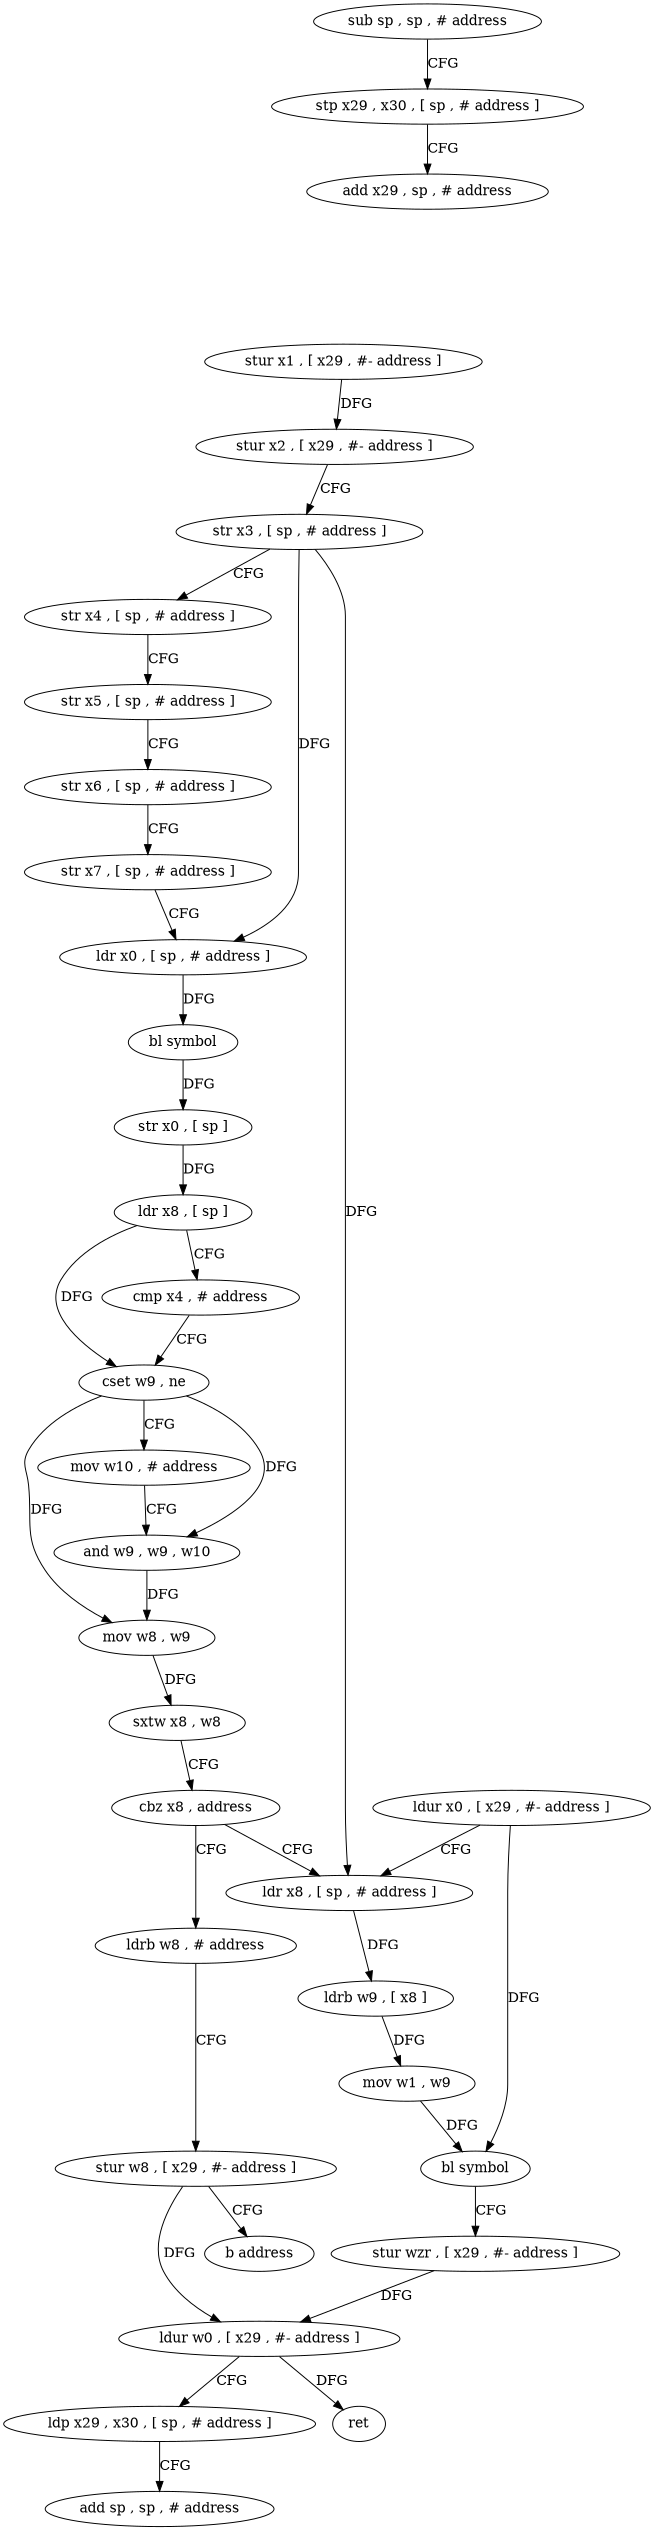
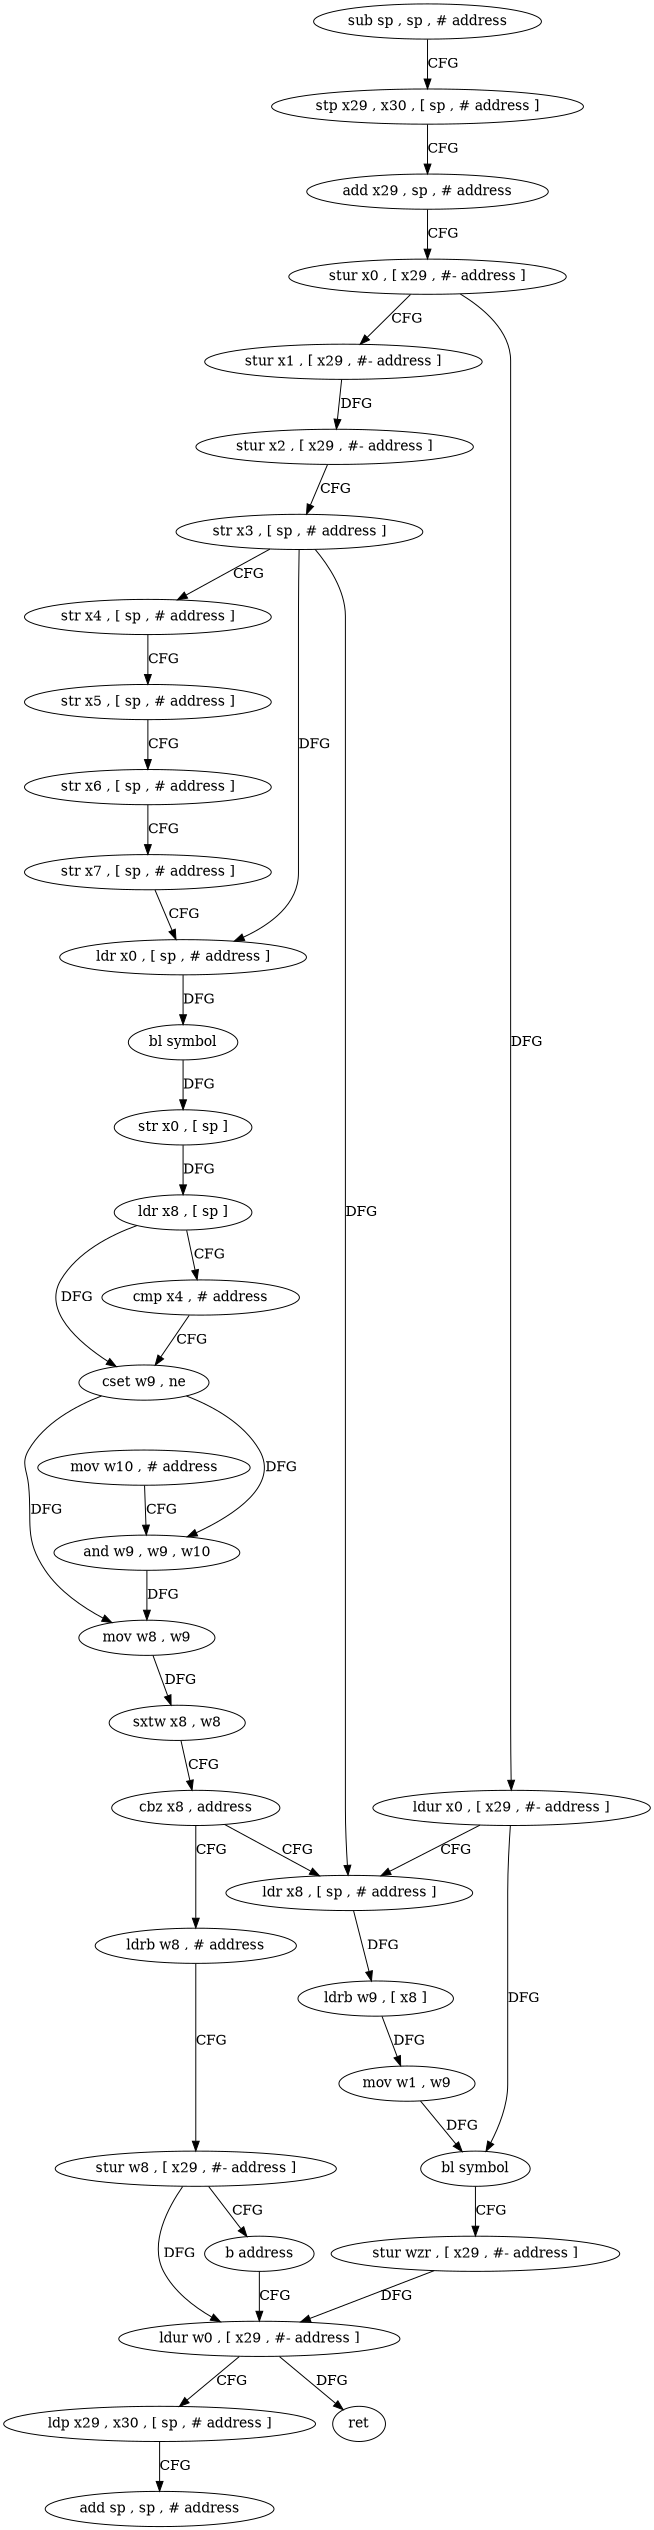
node "stur x0 , [ x29 , #- address ]": added
edge "cset w9 , ne" -> "mov w10 , # address": removed, label "CFG"
edge "b address" -> "ldur w0 , [ x29 , #- address ]": added, label "CFG"
